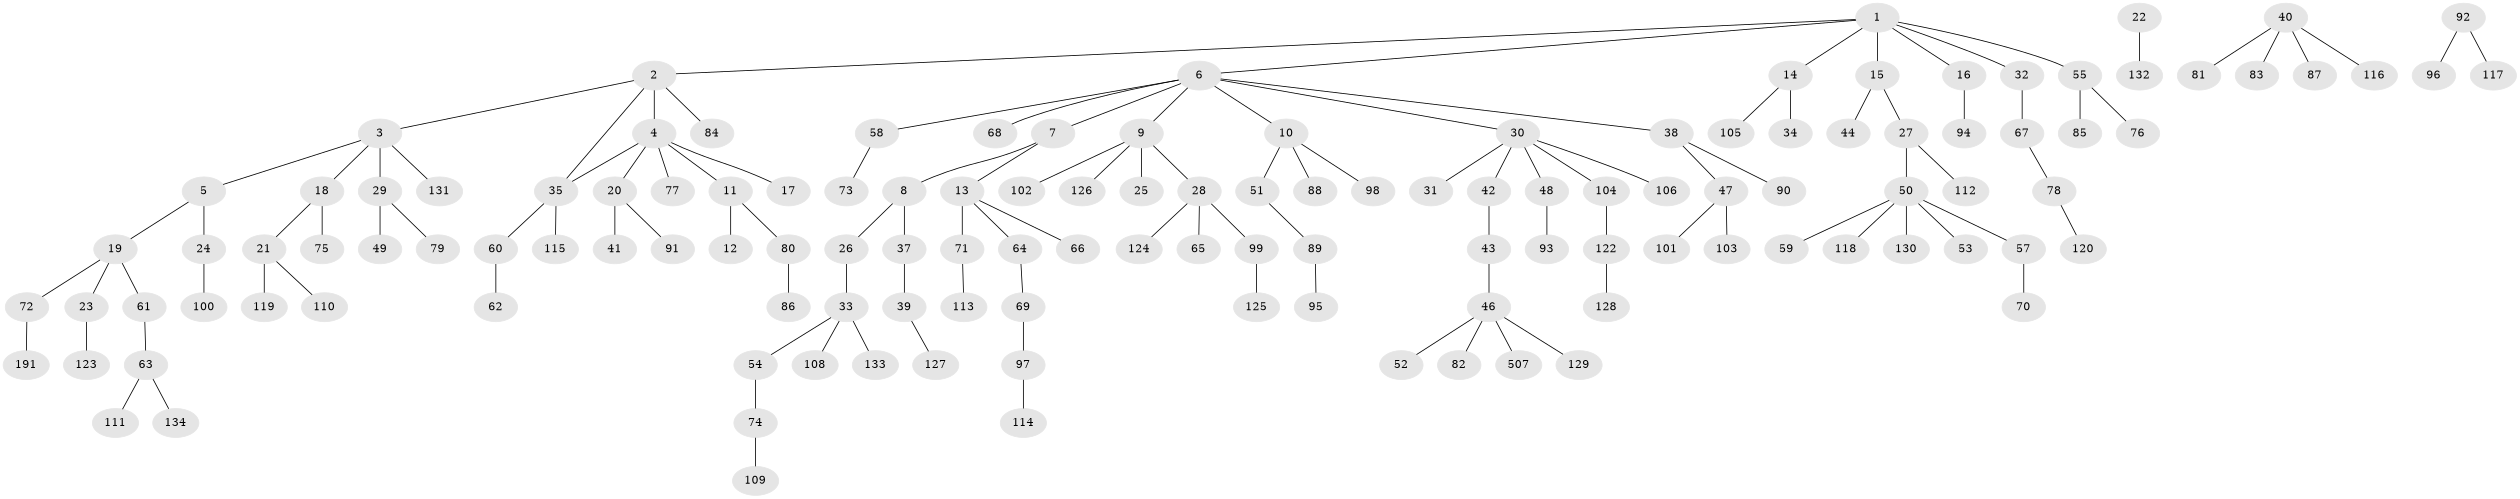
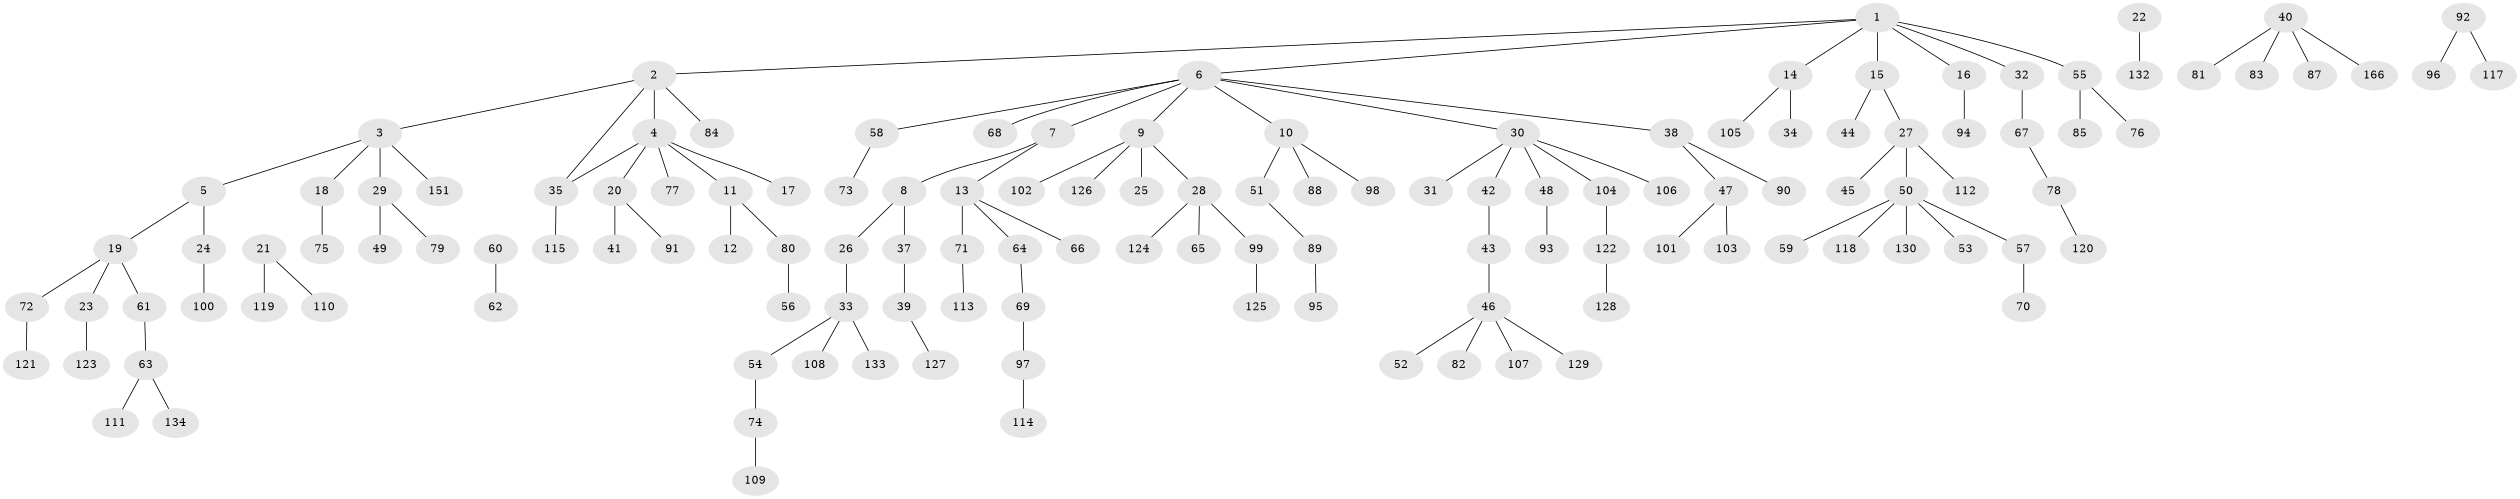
node "116": label "116" -> "166"
node "131": label "131" -> "151"
node "45": added
edge "18" -- "21": removed
edge "35" -- "60": removed
node "86": label "86" -> "56"
node "191": label "191" -> "121"
node "507": label "507" -> "107"
